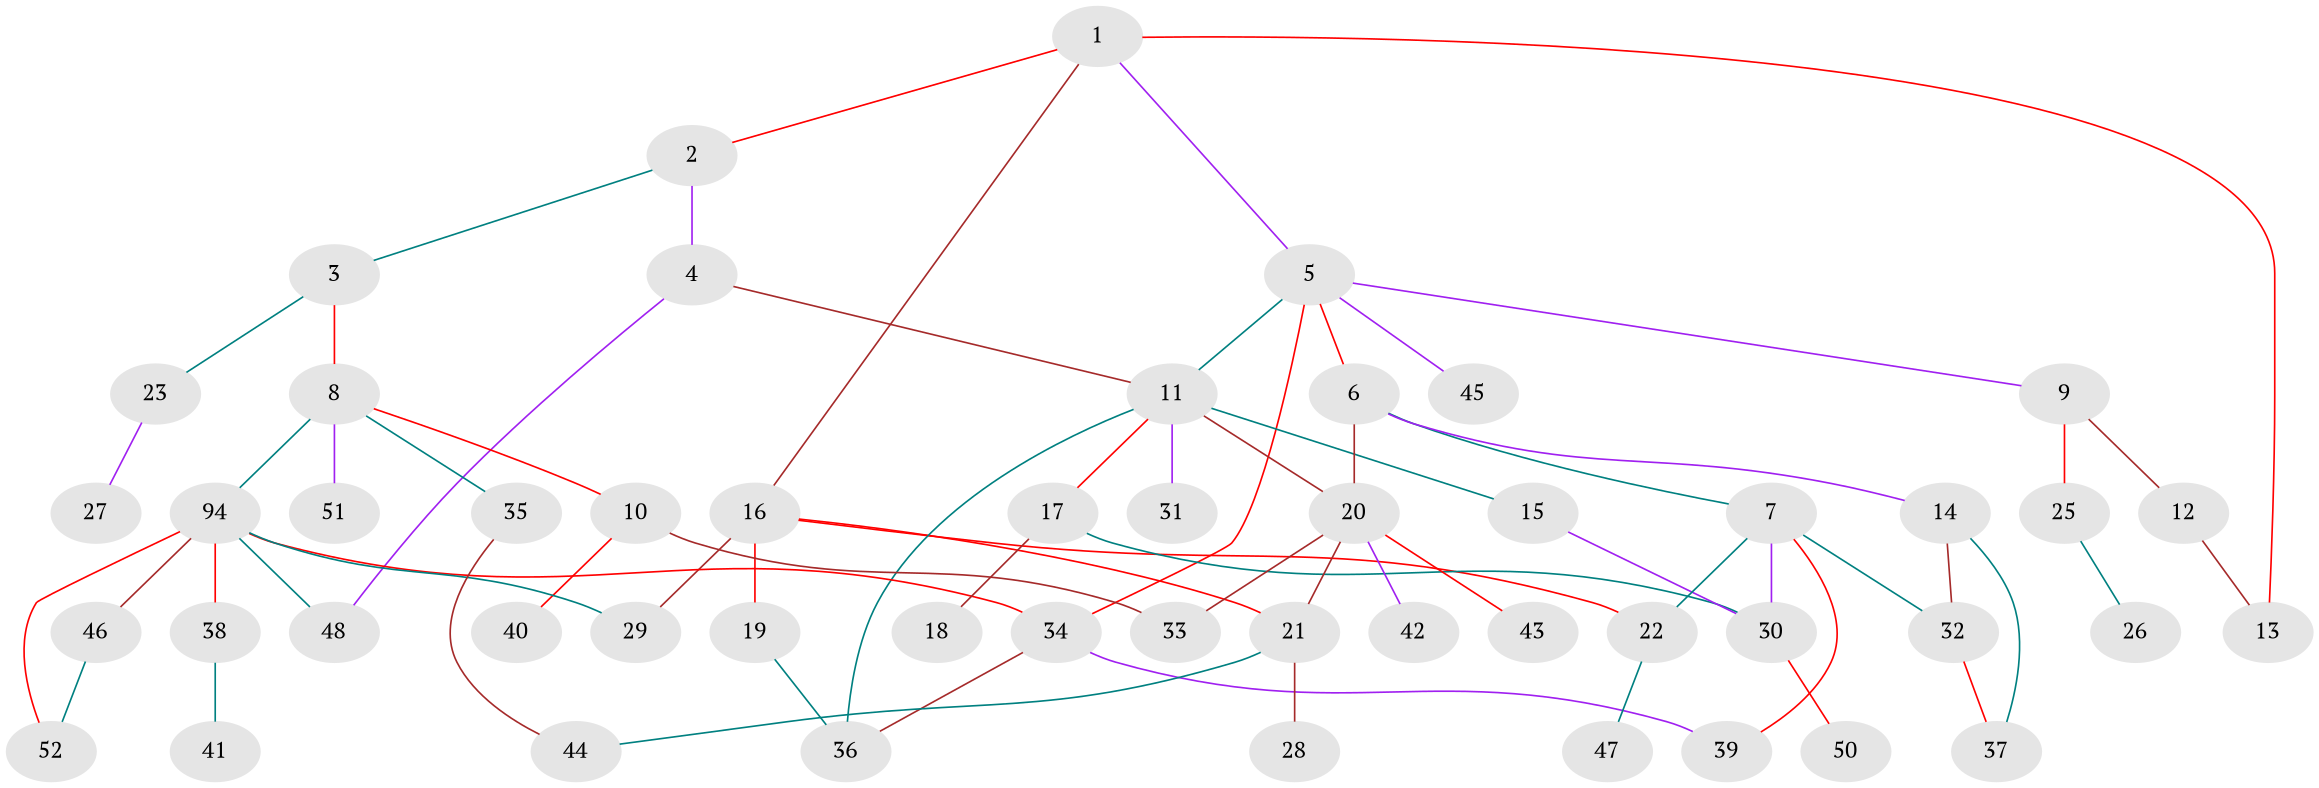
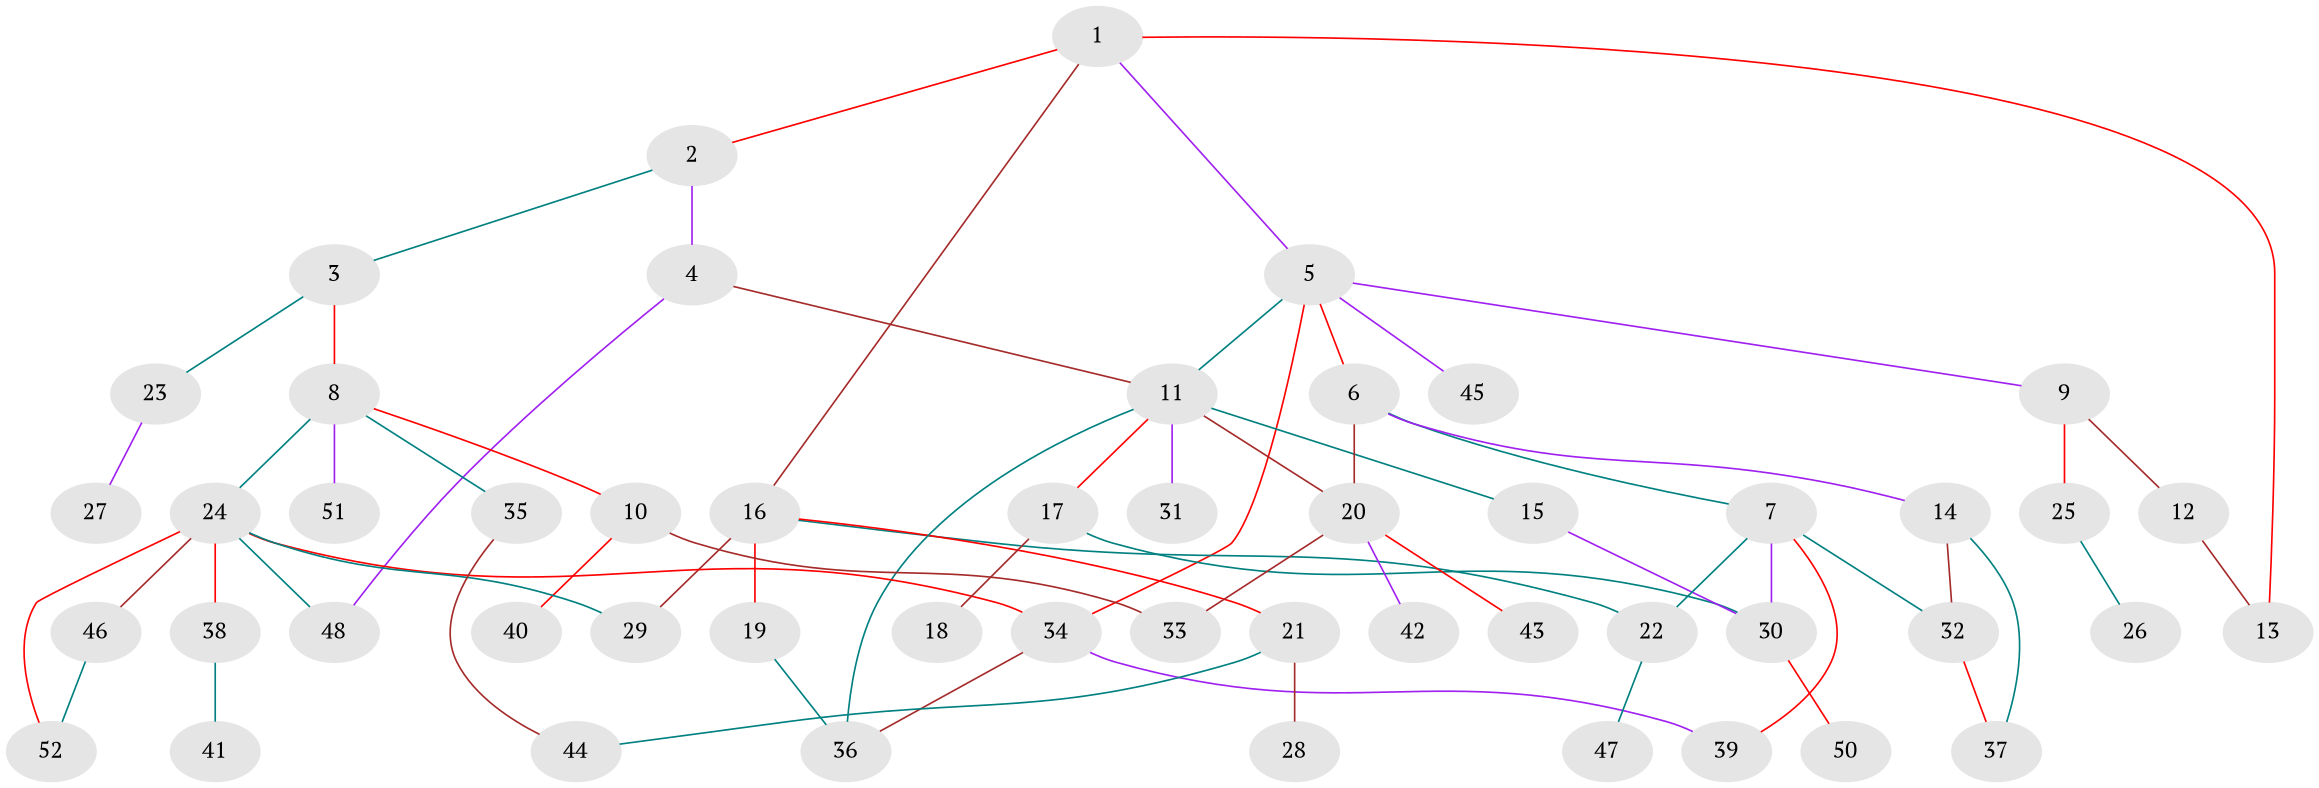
node "94": label "94" -> "24"
edge "16" -- "22": color red -> teal
edge "20" -- "21": removed
